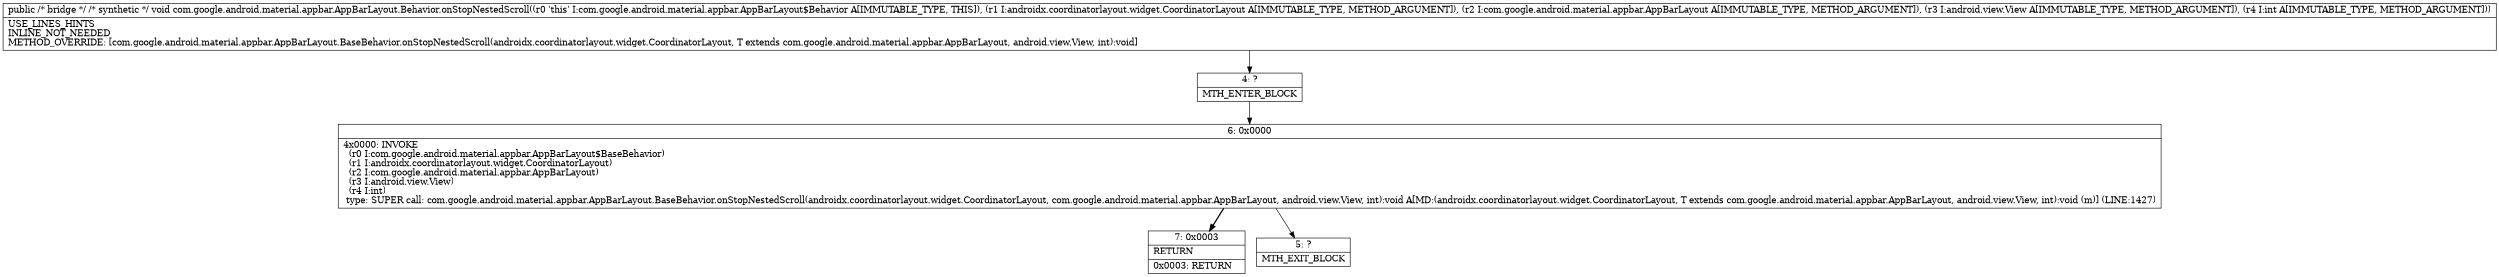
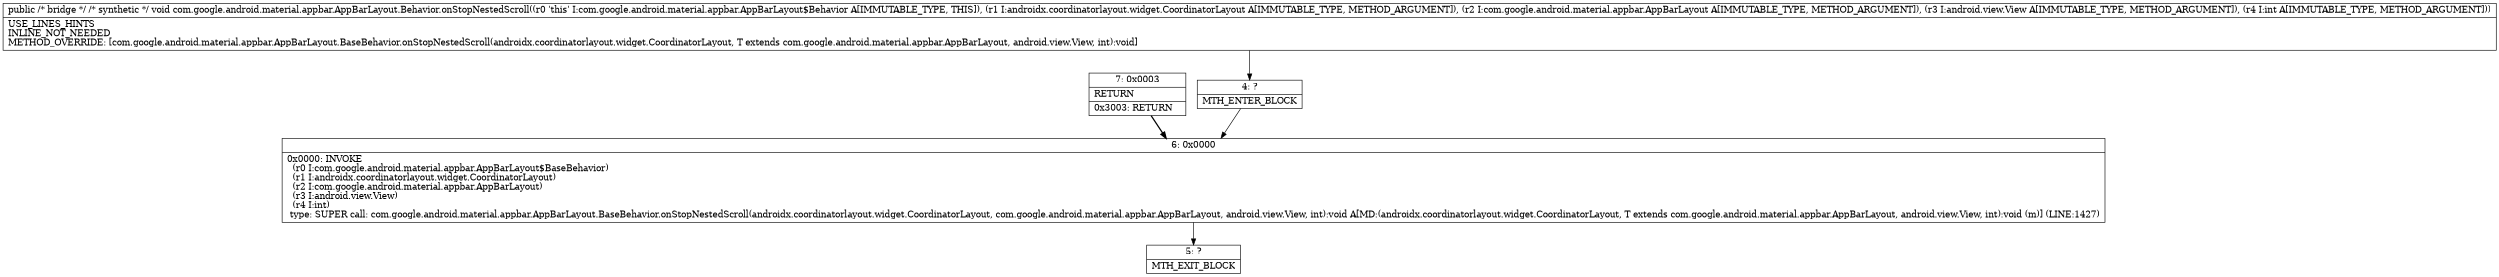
node "6: 0x0000": text "4x0000: INVOKE" -> "0x0000: INVOKE"
edge "6: 0x0000" -> "7: 0x0003": reversed
node "7: 0x0003": text "0x0003: RETURN" -> "0x3003: RETURN"
